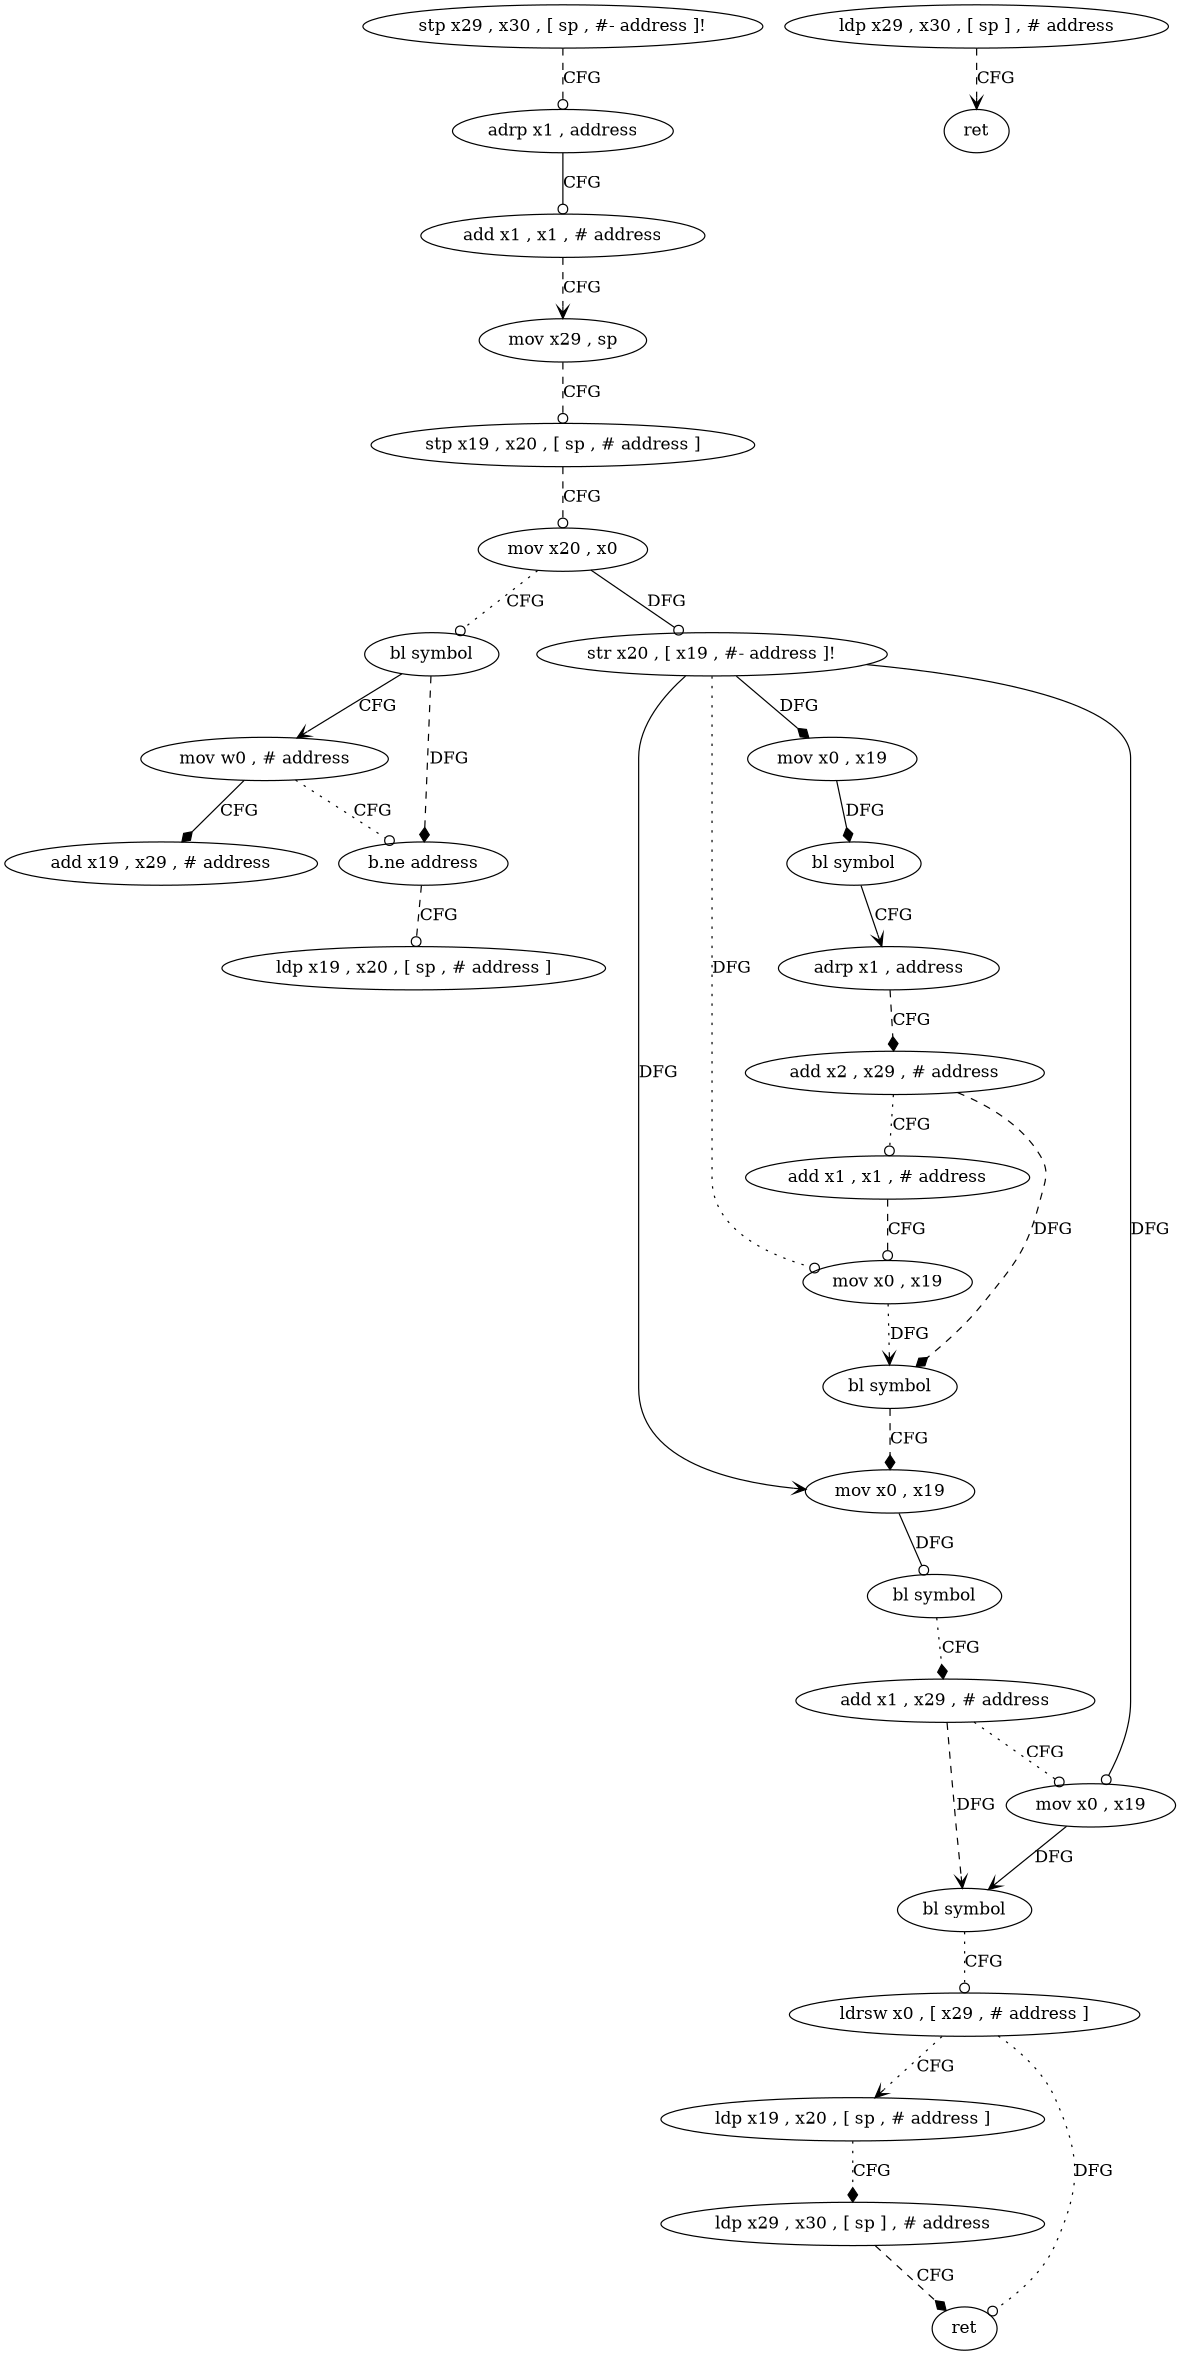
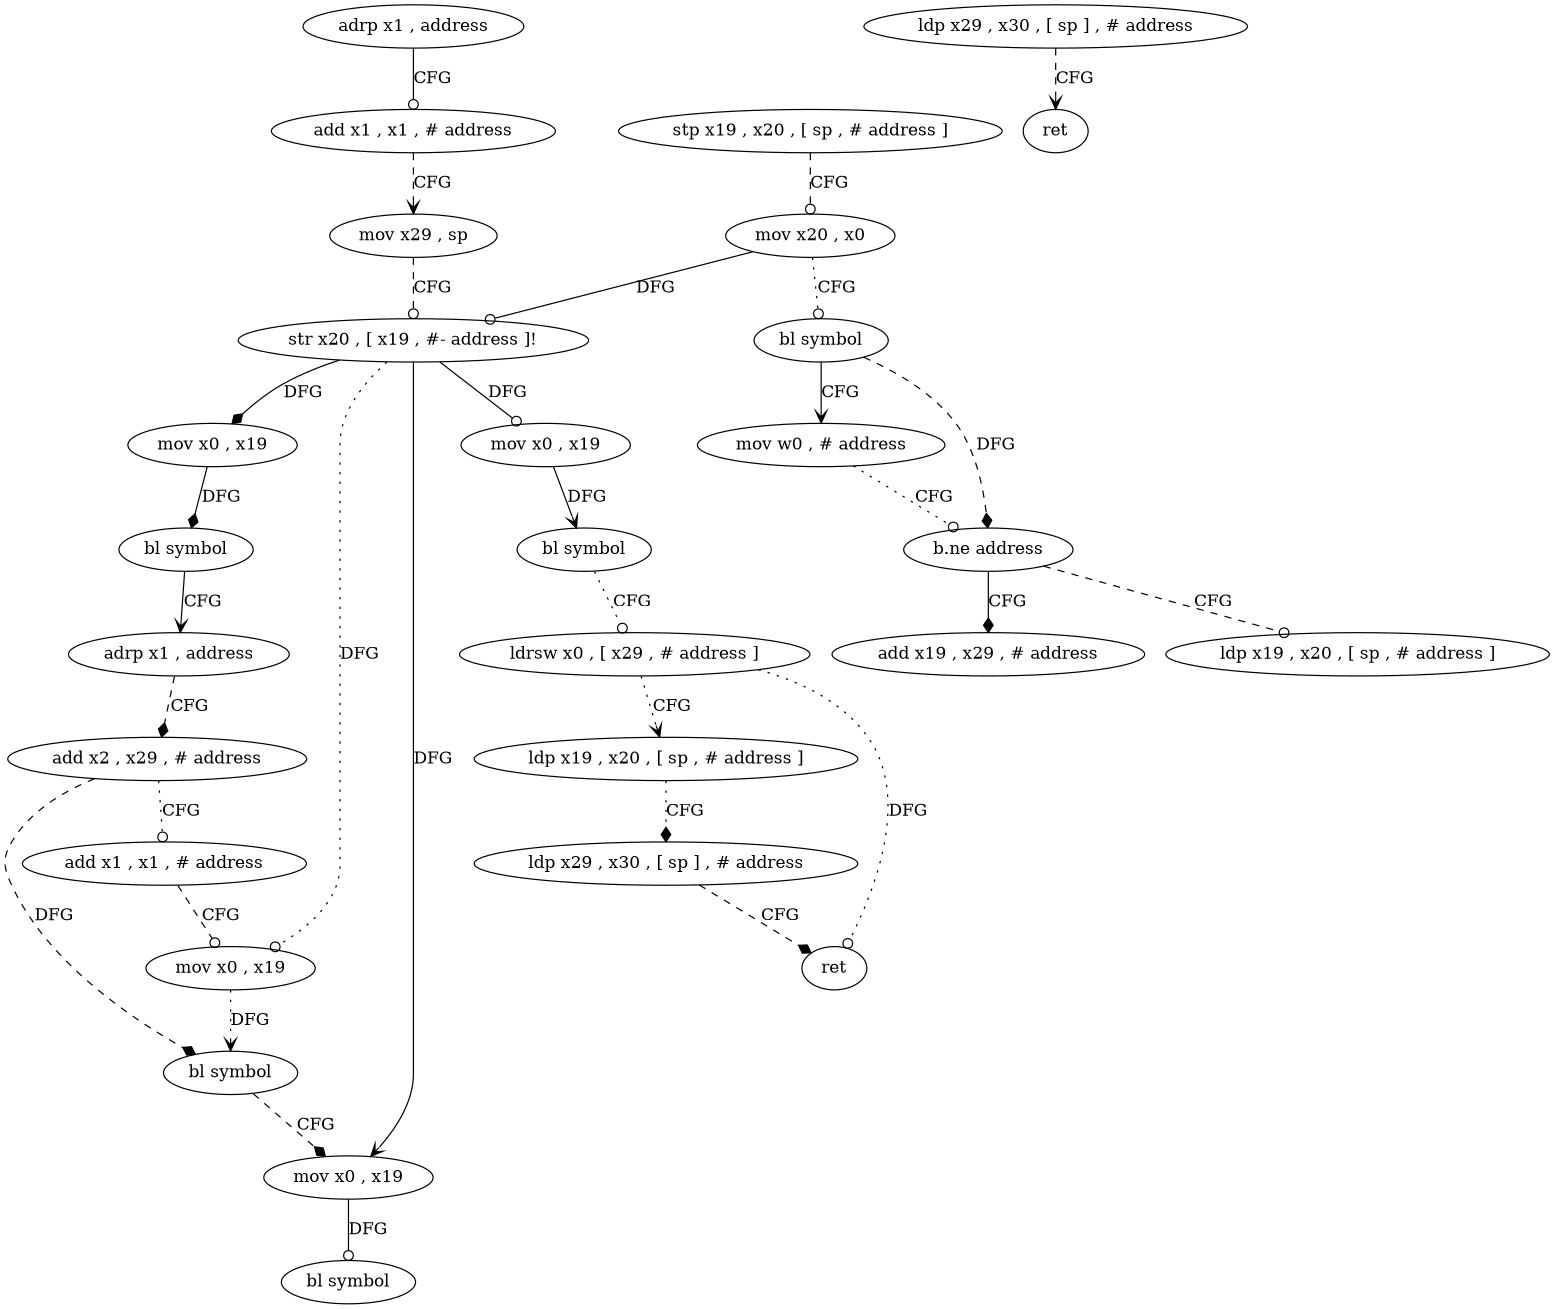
node "stp x29 , x30 , [ sp , #- address ]!": removed
edge "mov x29 , sp" -> "stp x19 , x20 , [ sp , # address ]": now "mov x29 , sp" -> "str x20 , [ x19 , #- address ]!"
edge "mov w0 , # address" -> "add x19 , x29 , # address": now "b.ne address" -> "add x19 , x29 , # address"
node "add x1 , x29 , # address": removed
